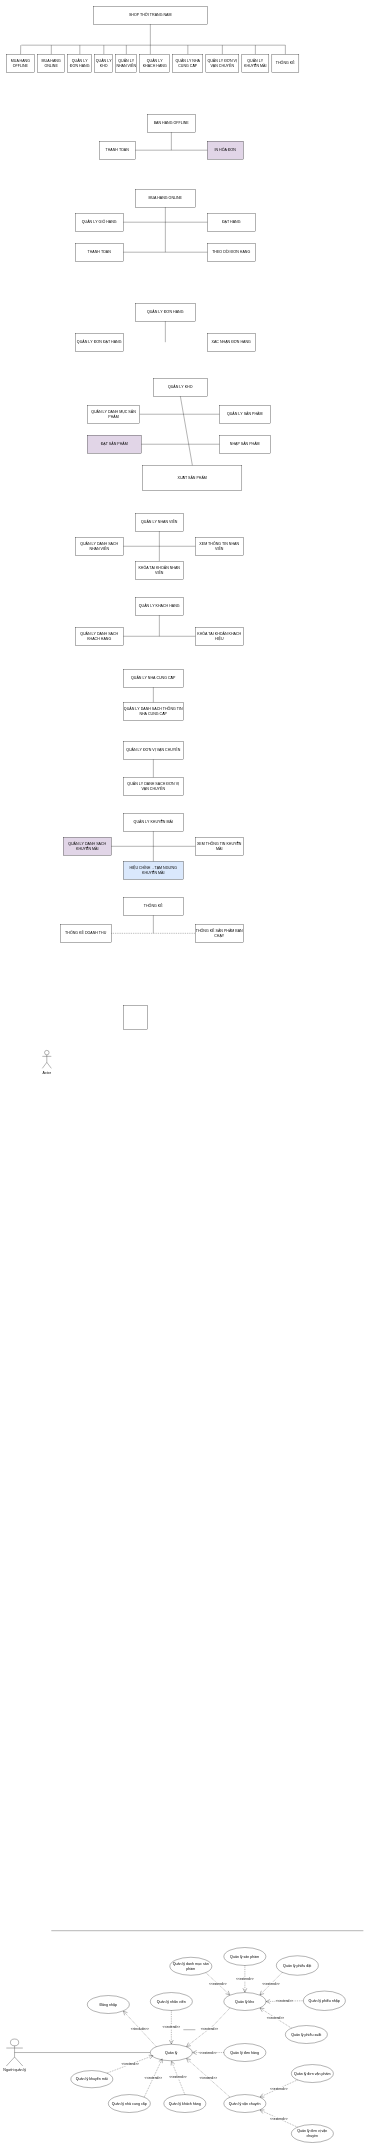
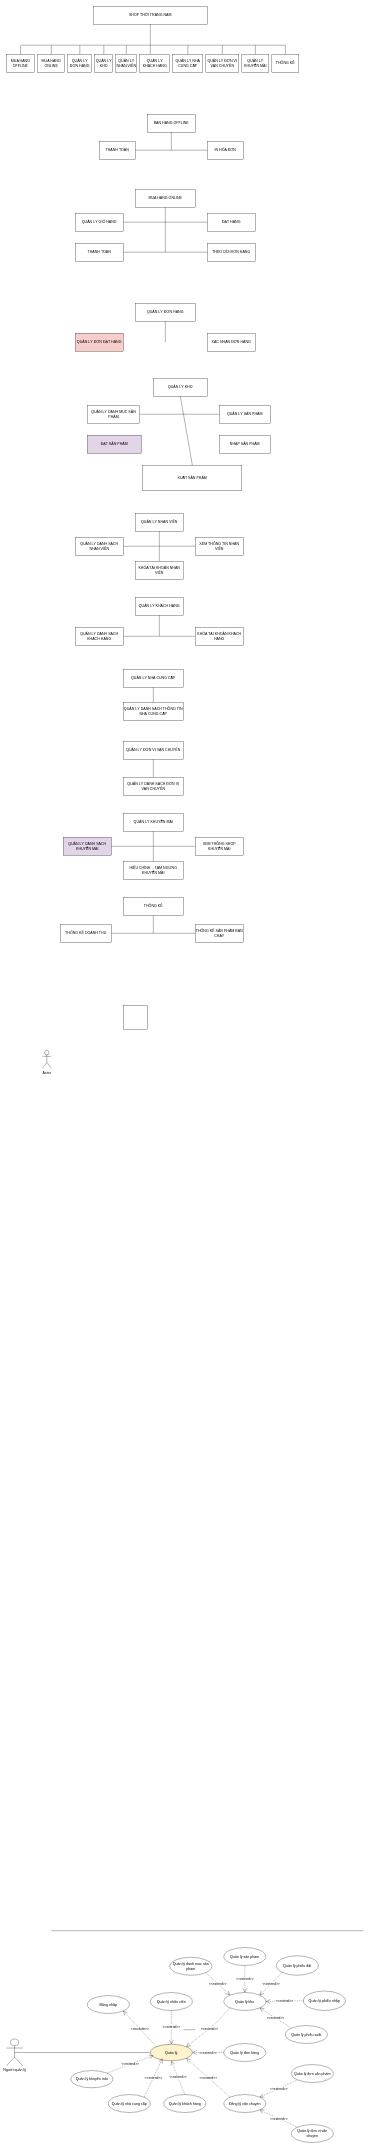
node "IN HÓA ĐƠN": fillcolor #e1d5e7 -> #ffffff
node "QUẢN LÝ ĐƠN ĐẶT HÀNG": fillcolor #ffffff -> #f8cecc
edge "ĐẶT SẢN PHẨM" -- "NHẬP SẢN PHẨM": removed
node "KHÓA TÀI KHOẢN KHÁCH HIỆU": label "KHÓA TÀI KHOẢN KHÁCH HIỆU" -> "KHÓA TÀI KHOẢN KHÁCH HÀNG"
node "XEM THÔNG TIN KHUYẾN MÃI": label "XEM THÔNG TIN KHUYẾN MÃI" -> "XEM THÔNG SHOP KHUYẾN MÃI"
node "HIỆU CHỈNH - TẠM NGƯNG KHUYẾN MÃI": fillcolor #dae8fc -> #ffffff
edge "THỐNG KÊ DOANH THU" -- "THỐNG KÊ SẢN PHẨM BÁN CHẠY": style dashed -> solid
node "Quản lý": fillcolor #ffffff -> #fff2cc
node "Quản lý vận chuyển": label "Quản lý vận chuyển" -> "Đăng lý vận chuyển"
